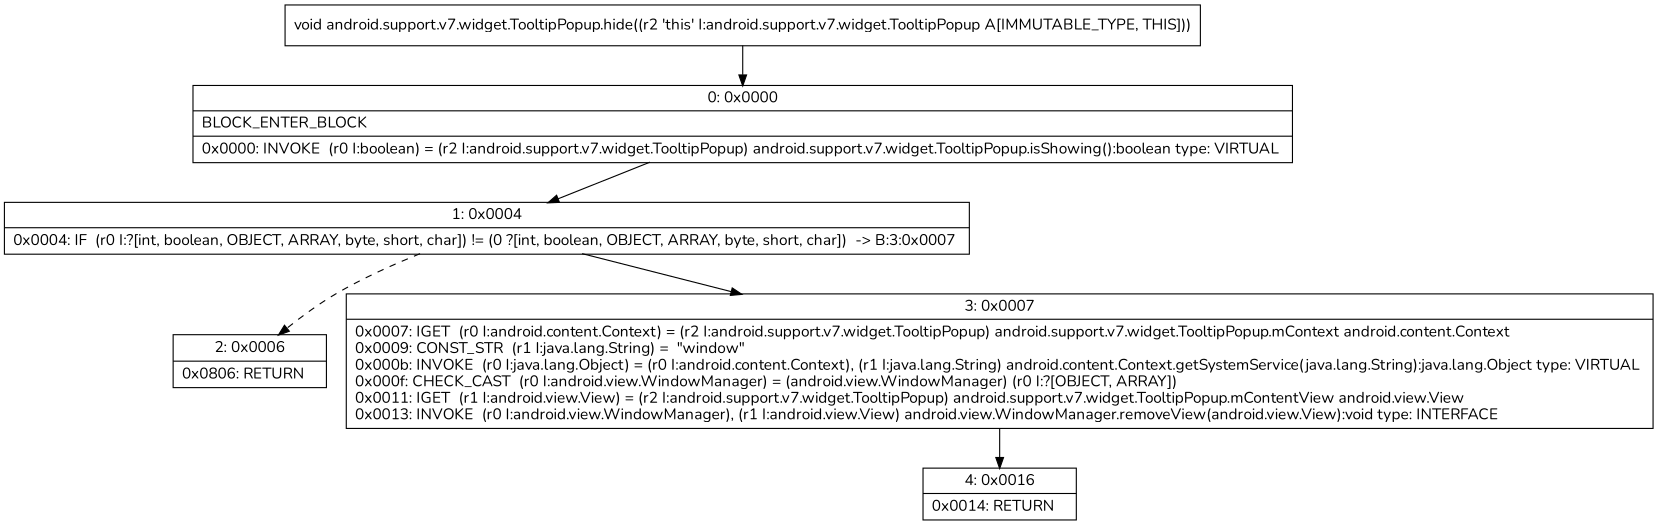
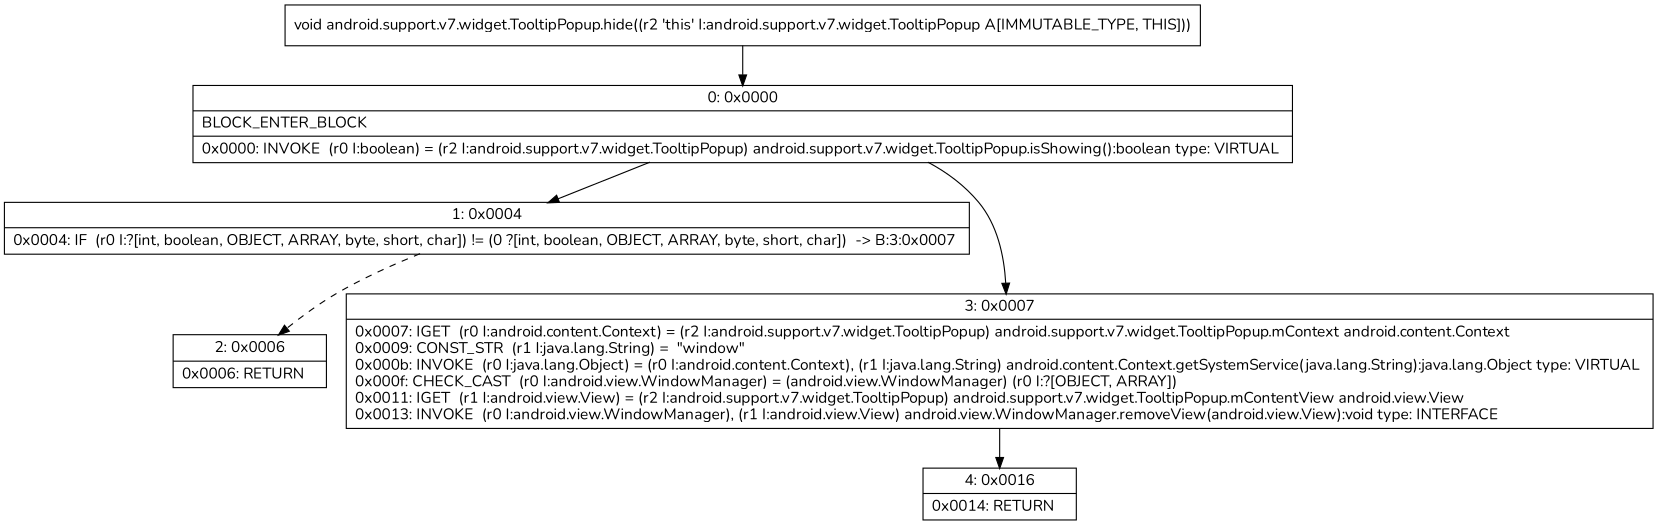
edge "1: 0x0004" -> "3: 0x0007": now "0: 0x0000" -> "3: 0x0007"
node "2: 0x0006": text "0x0806: RETURN" -> "0x0006: RETURN"
